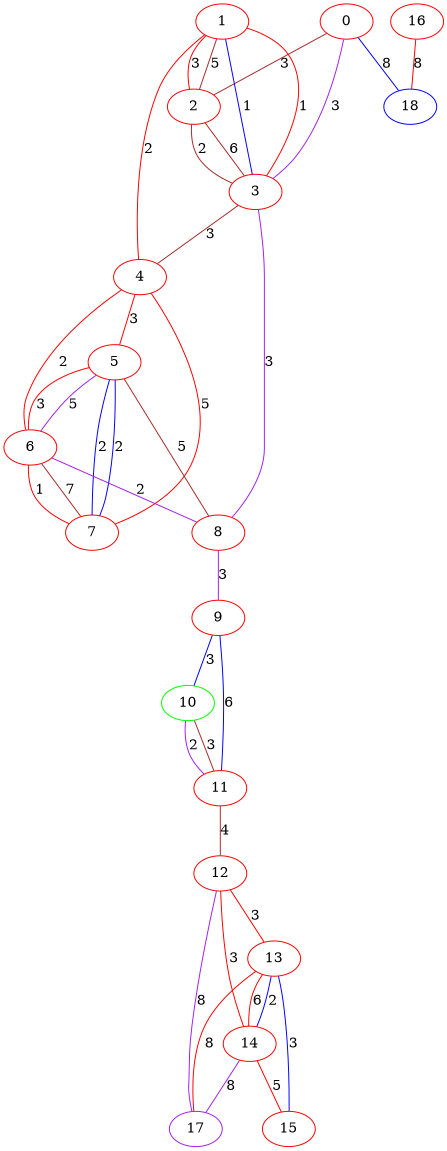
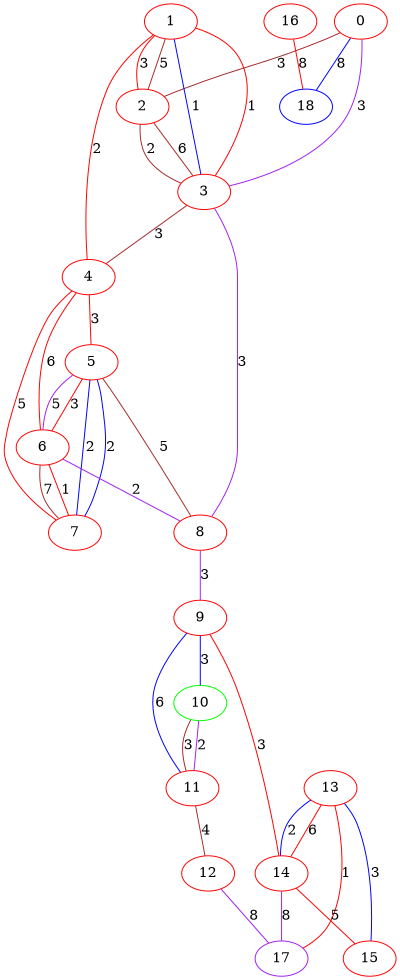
edge "4" -- "6": label "2" -> "6"
edge "12" -- "13": removed, label "3"
edge "12" -- "14": now "9" -- "14"
edge "13" -- "17": label "8" -> "1"
